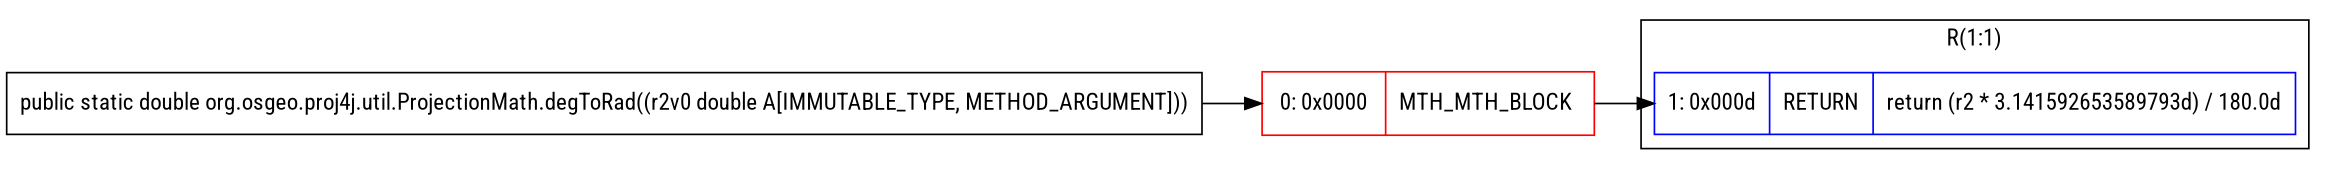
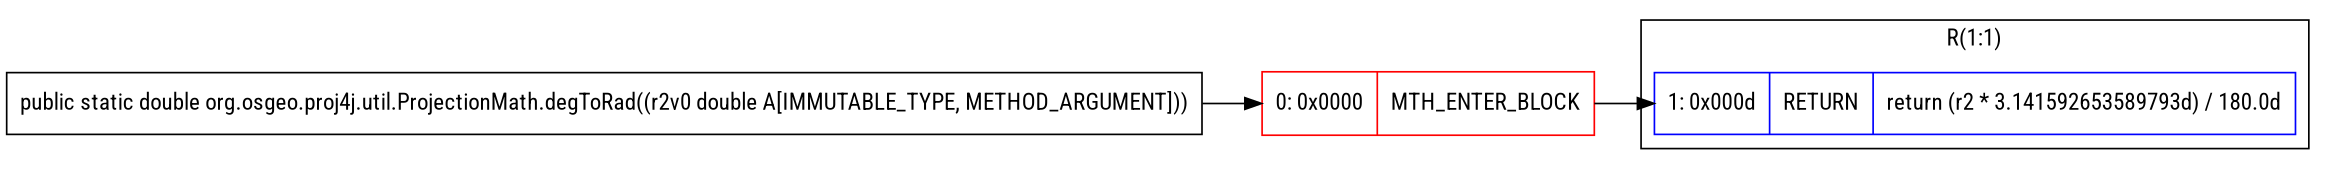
node "0: 0x0000": text "MTH_MTH_BLOCK" -> "MTH_ENTER_BLOCK"
